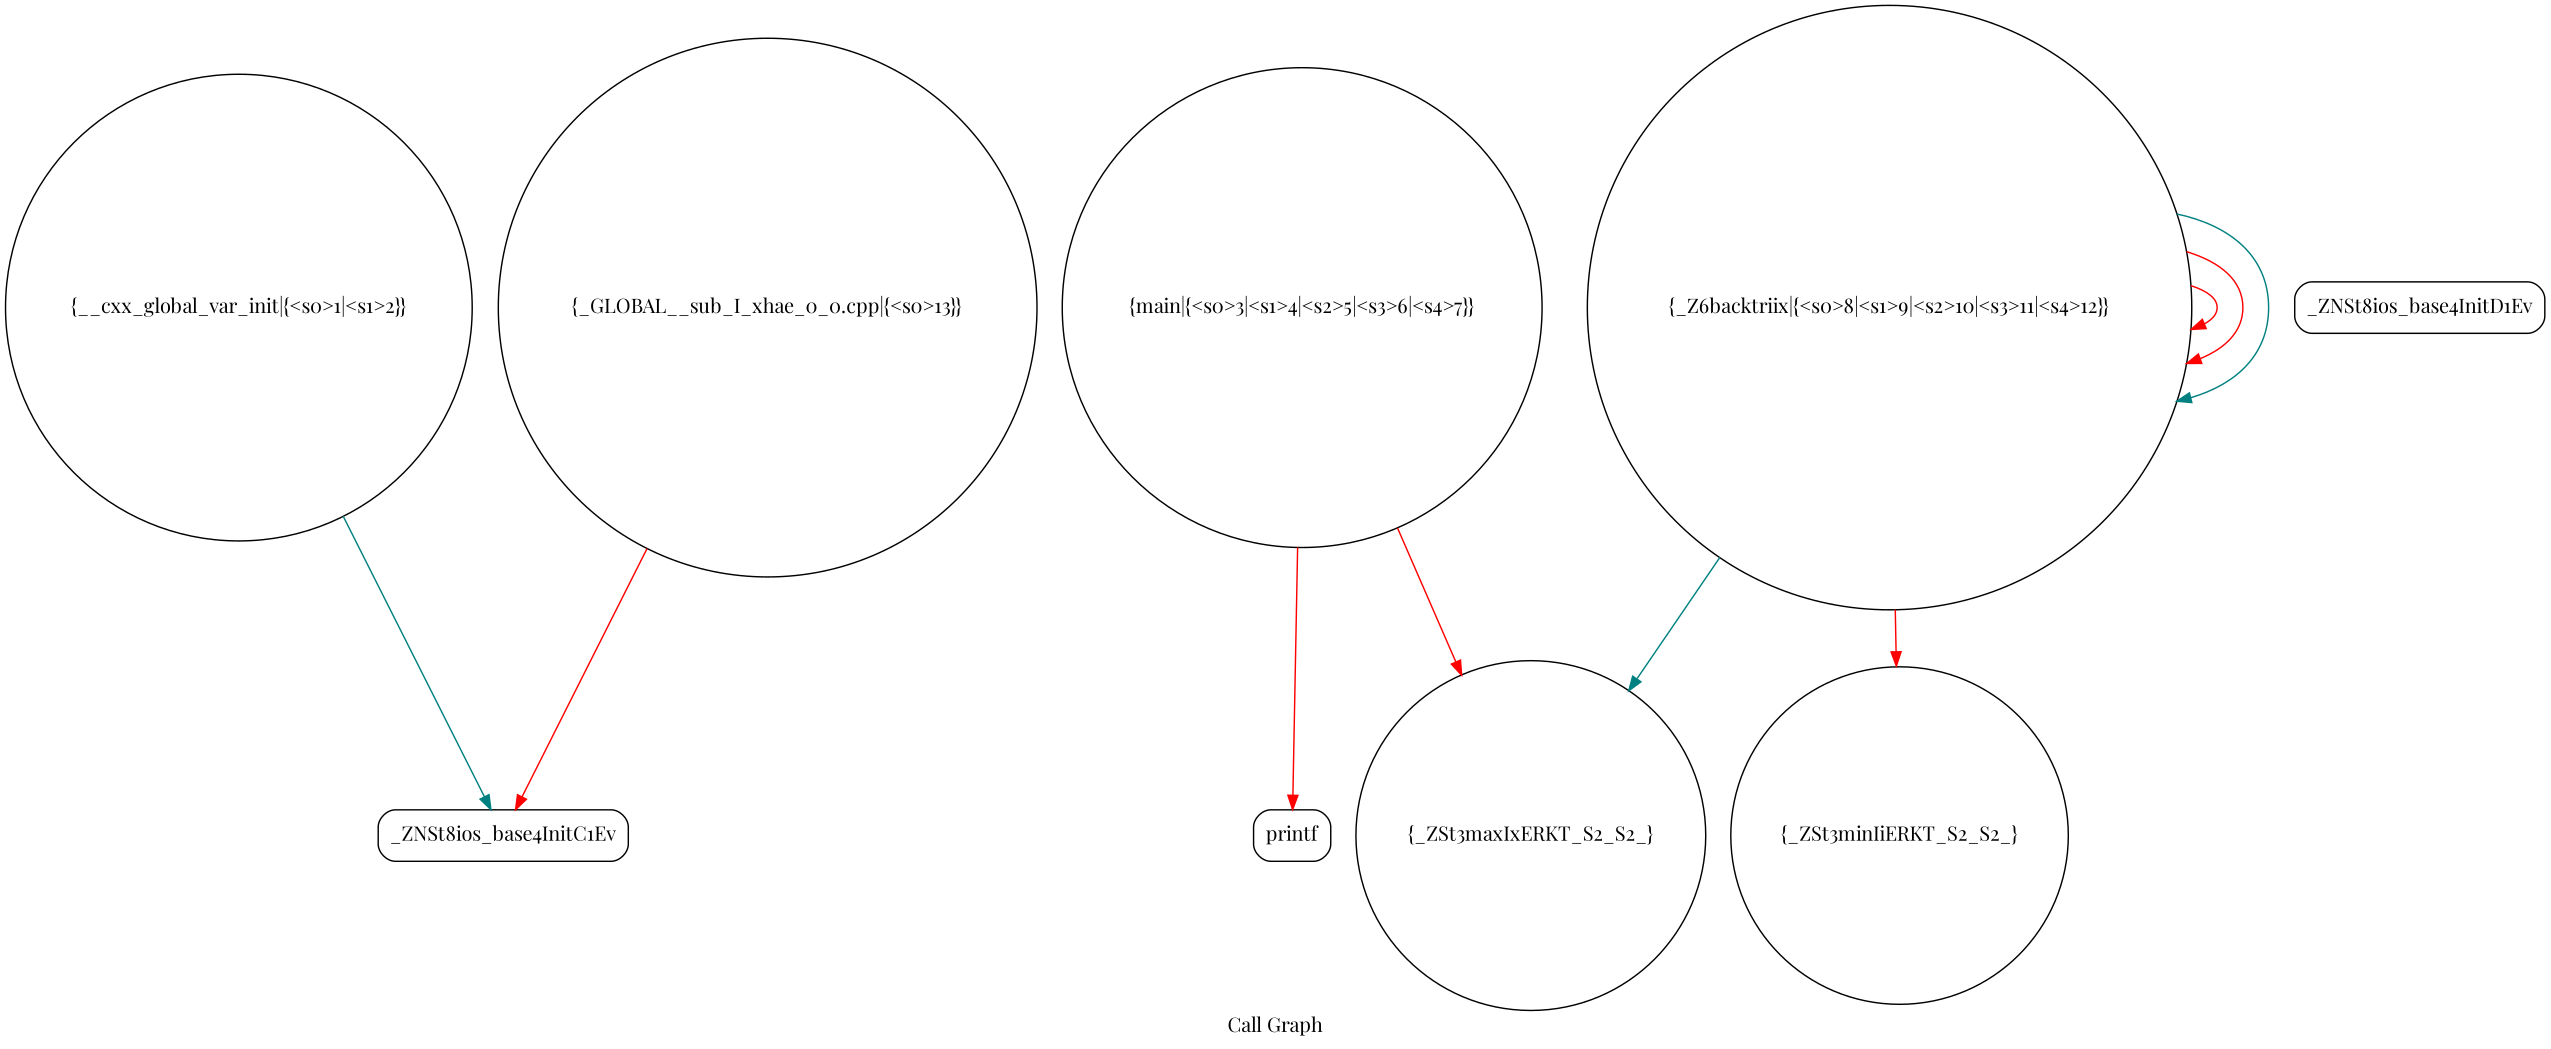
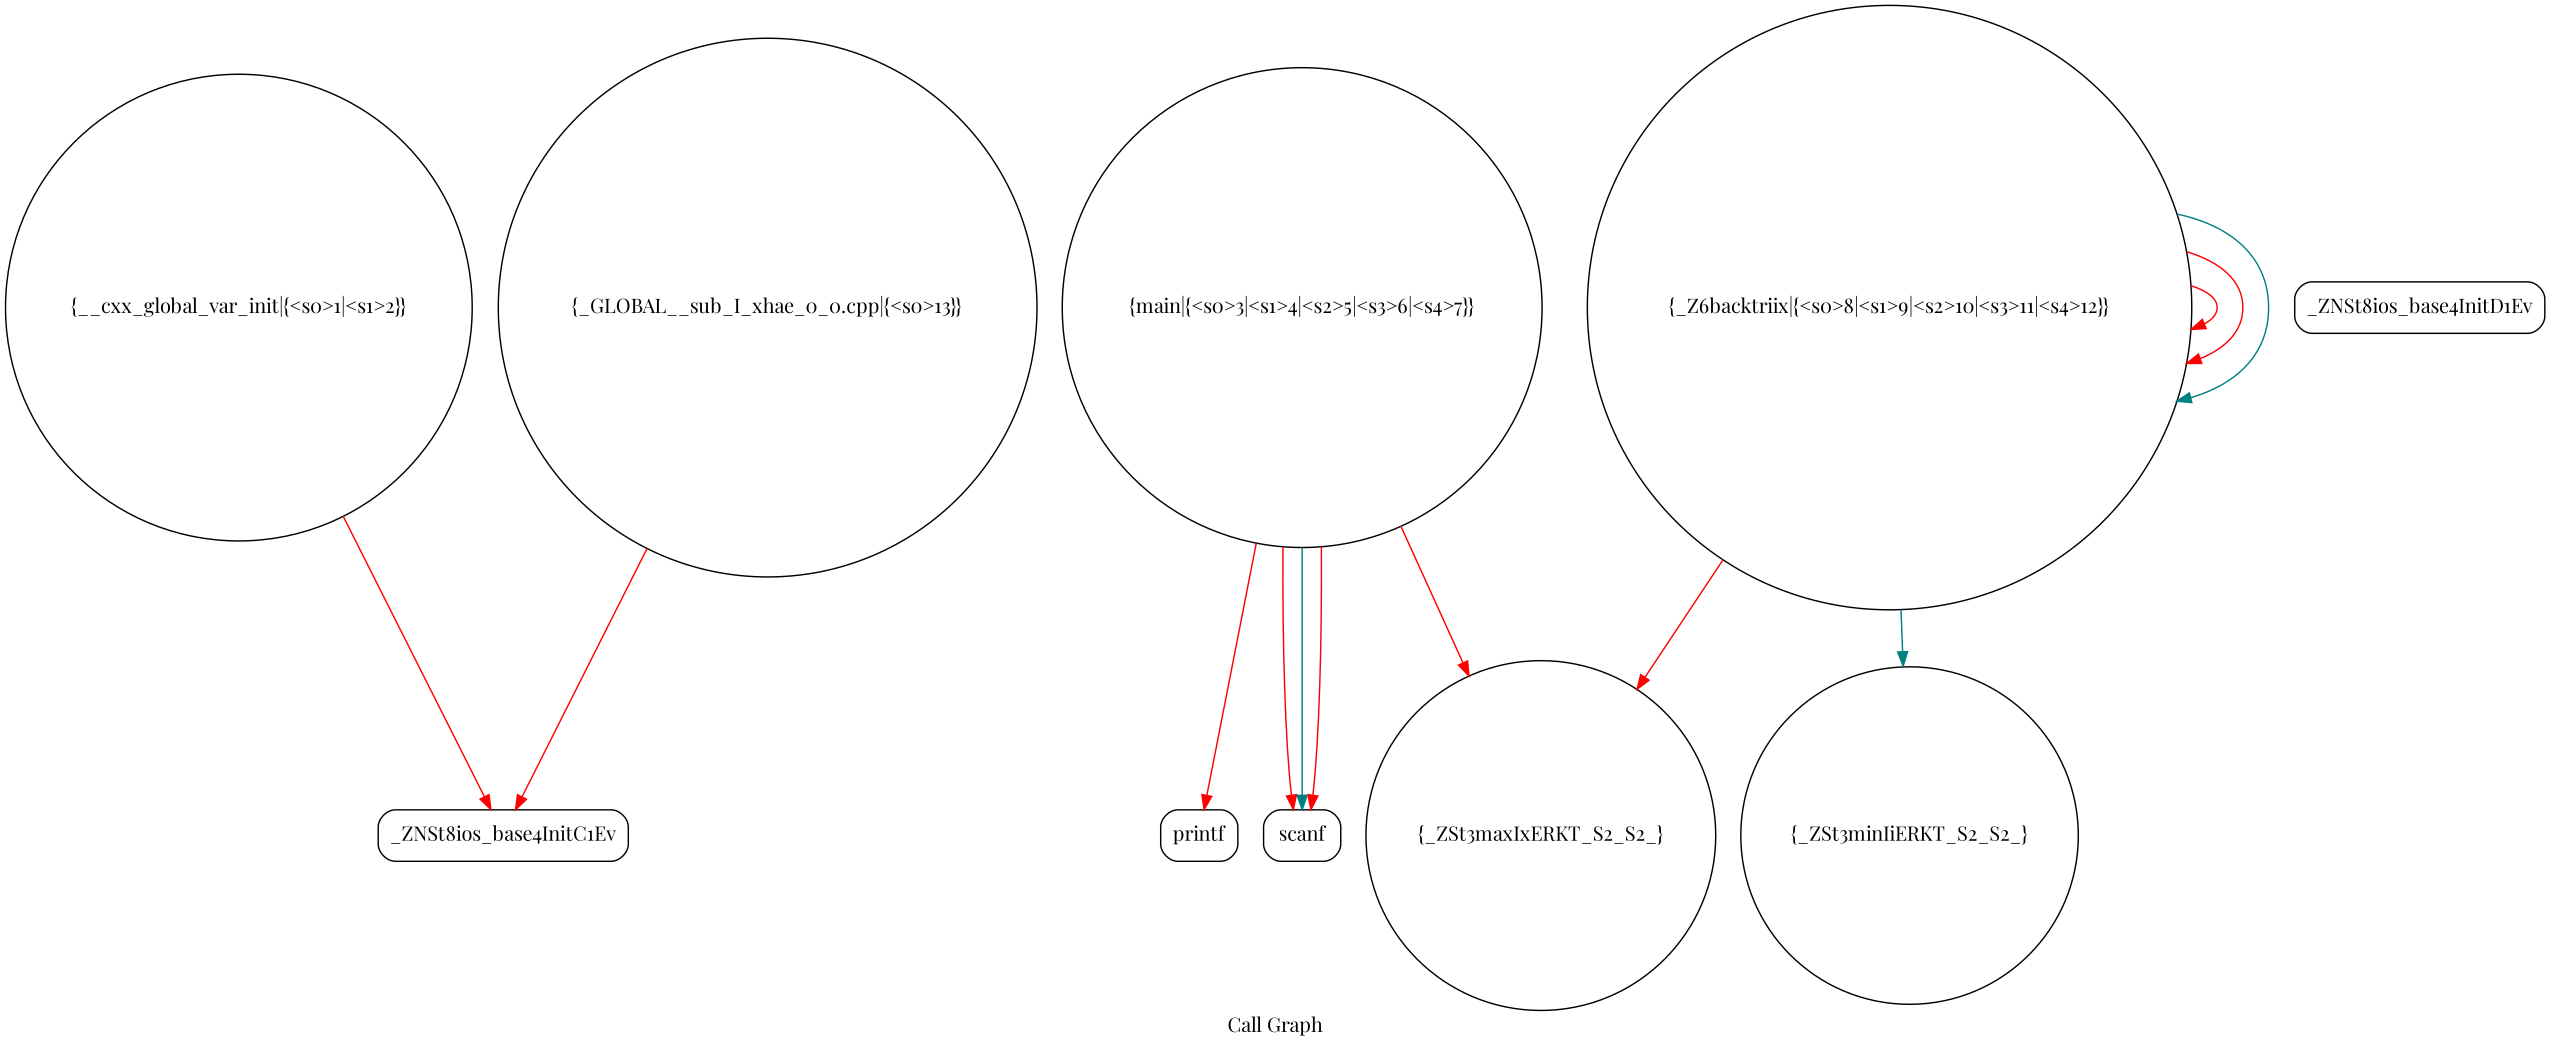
edge "{_Z6backtriix|{<s0>8|<s1>9|<s2>10|<s3>11|<s4>12}}" -> "{_ZSt3maxIxERKT_S2_S2_}": color teal -> red
edge "{_Z6backtriix|{<s0>8|<s1>9|<s2>10|<s3>11|<s4>12}}" -> "{_ZSt3minIiERKT_S2_S2_}": color red -> teal
edge "{__cxx_global_var_init|{<s0>1|<s1>2}}" -> "_ZNSt8ios_base4InitC1Ev": color teal -> red
node "scanf": added
